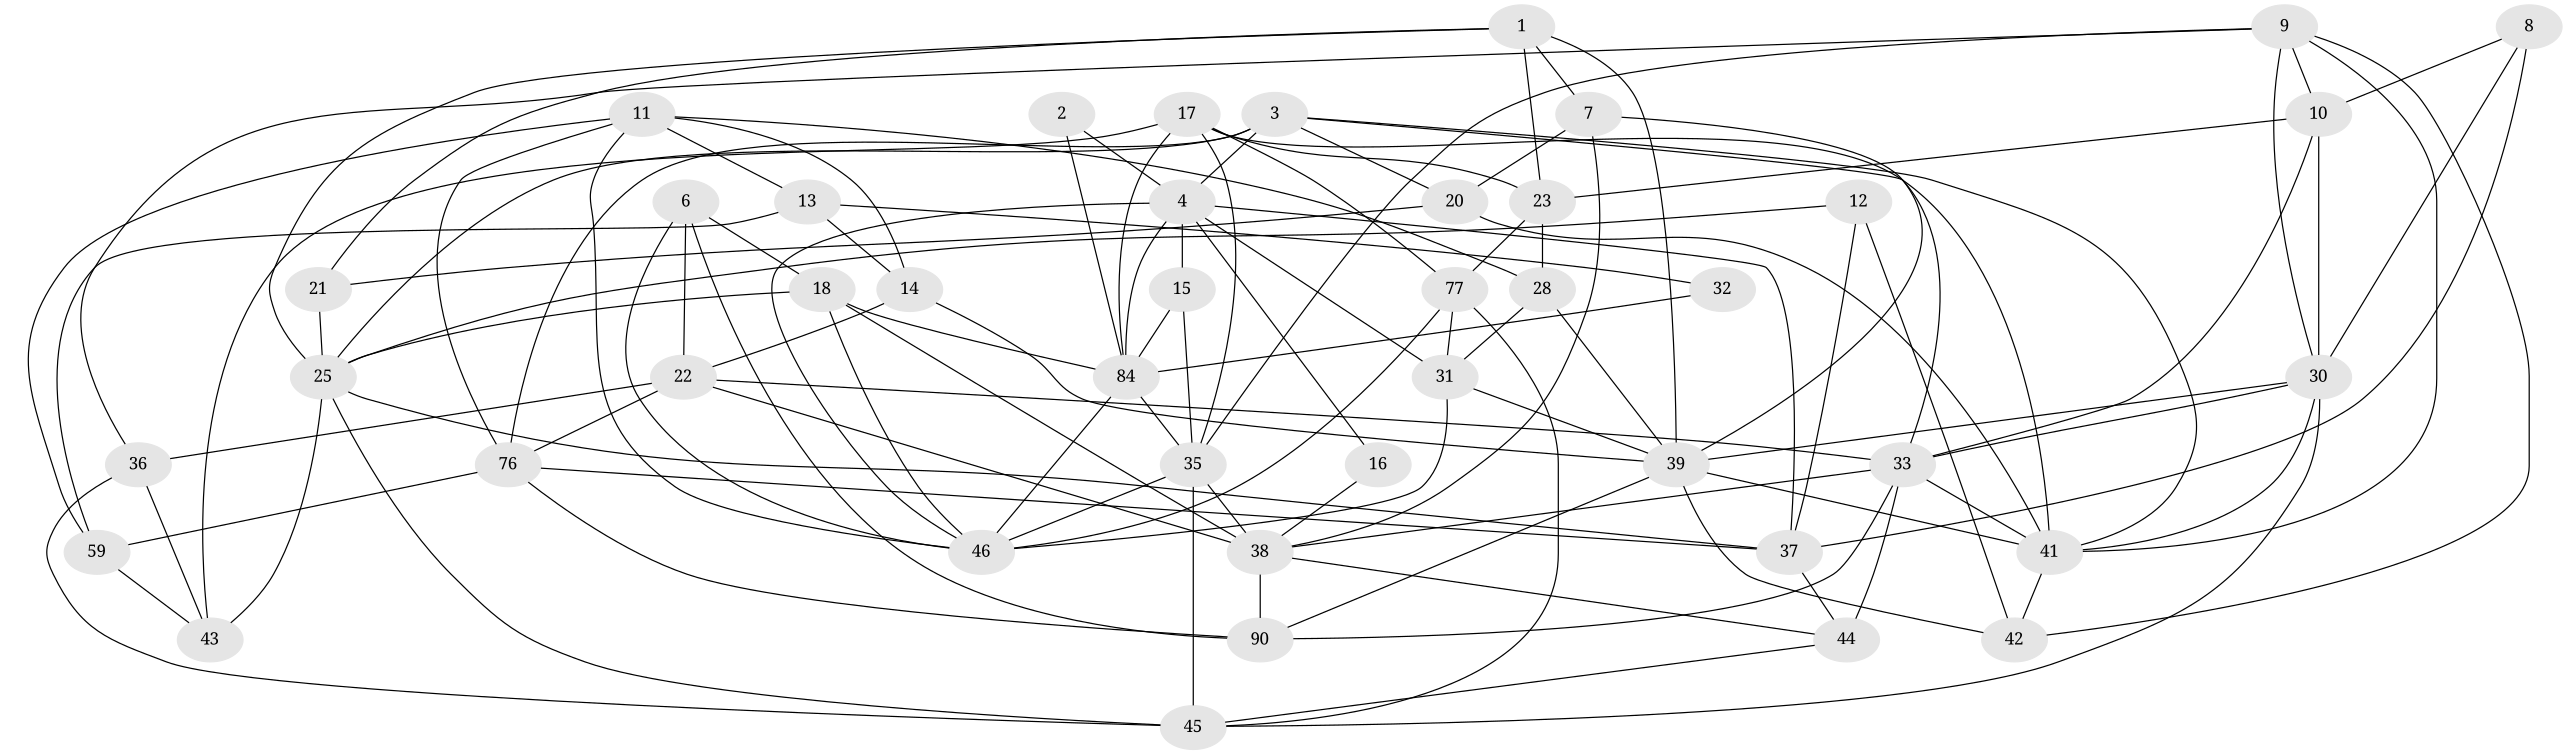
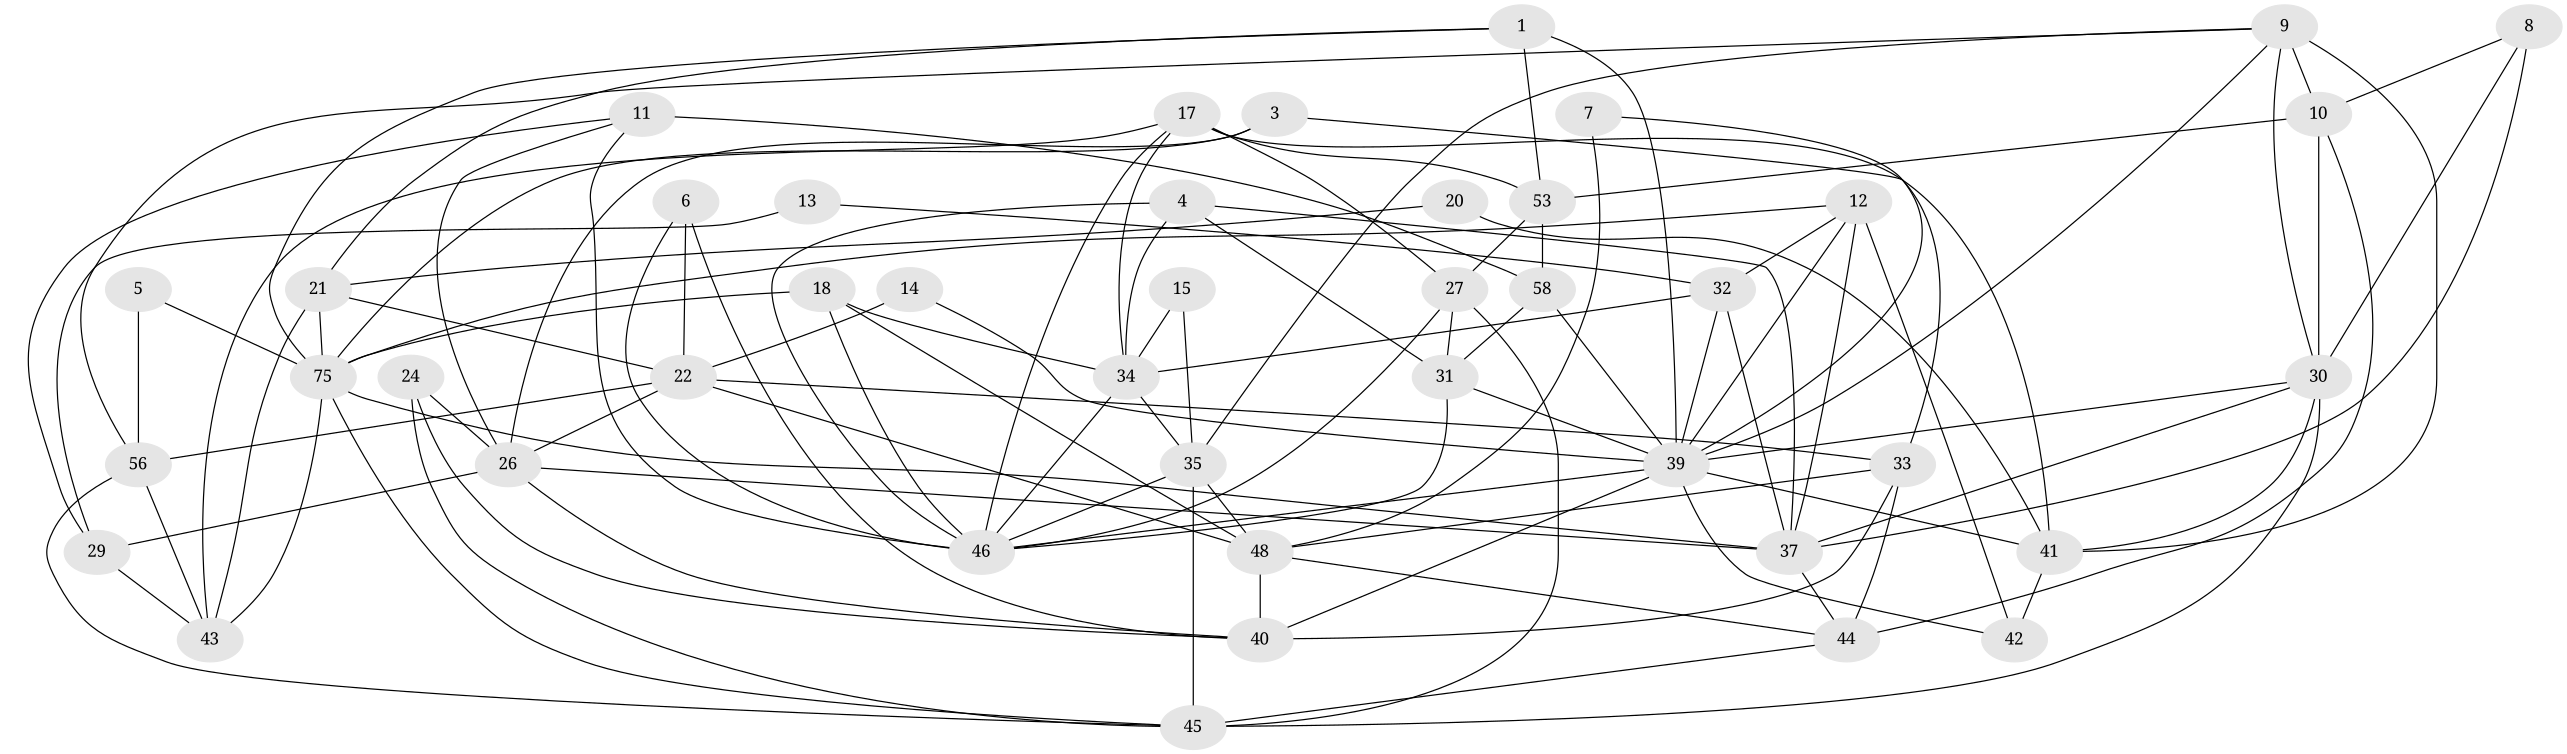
edge "1" -- "7": removed
node "2": removed
edge "3" -- "4": removed
edge "7" -- "20": removed
edge "11" -- "14": removed
edge "11" -- "13": removed
edge "3" -- "20": removed
edge "3" -- "41": removed
node "23": label "23" -> "53"
edge "6" -- "18": removed
edge "13" -- "14": removed
edge "4" -- "15": removed
edge "12" -- "32": added
edge "17" -- "35": now "17" -- "46"
node "5": added
node "77": label "77" -> "27"
node "28": label "28" -> "58"
edge "21" -- "22": added
edge "12" -- "39": added
edge "10" -- "33": now "10" -- "44"
node "25": label "25" -> "75"
node "24": added
node "84": label "84" -> "34"
edge "32" -- "39": added
edge "32" -- "37": added
edge "30" -- "33": now "30" -- "37"
edge "21" -- "43": added
node "36": label "36" -> "56"
node "76": label "76" -> "26"
node "16": removed
edge "9" -- "42": now "9" -- "39"
edge "39" -- "46": added
edge "33" -- "41": removed
node "59": label "59" -> "29"
node "38": label "38" -> "48"
node "90": label "90" -> "40"
